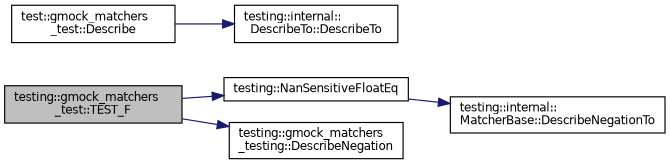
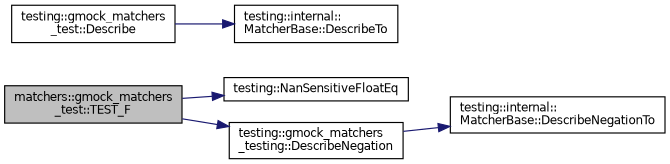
node "test::gmock_matchers _test::Describe": label "test::gmock_matchers _test::Describe" -> "testing::gmock_matchers _test::Describe"
node "testing::internal:: DescribeTo::DescribeTo": label "testing::internal:: DescribeTo::DescribeTo" -> "testing::internal:: MatcherBase::DescribeTo"
edge "testing::NanSensitiveFloatEq" -> "testing::internal:: MatcherBase::DescribeNegationTo": now "testing::gmock_matchers _testing::DescribeNegation" -> "testing::internal:: MatcherBase::DescribeNegationTo"
node "testing::gmock_matchers _test::TEST_F": label "testing::gmock_matchers _test::TEST_F" -> "matchers::gmock_matchers _test::TEST_F"
